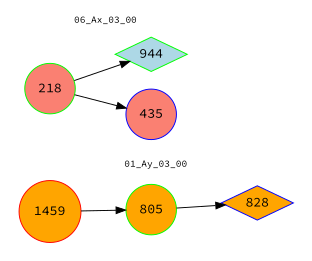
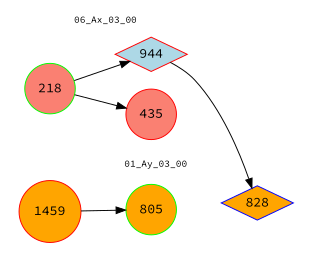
node "944": color green -> red
node "435": color blue -> red
edge "805" -> "828": now "944" -> "828"
